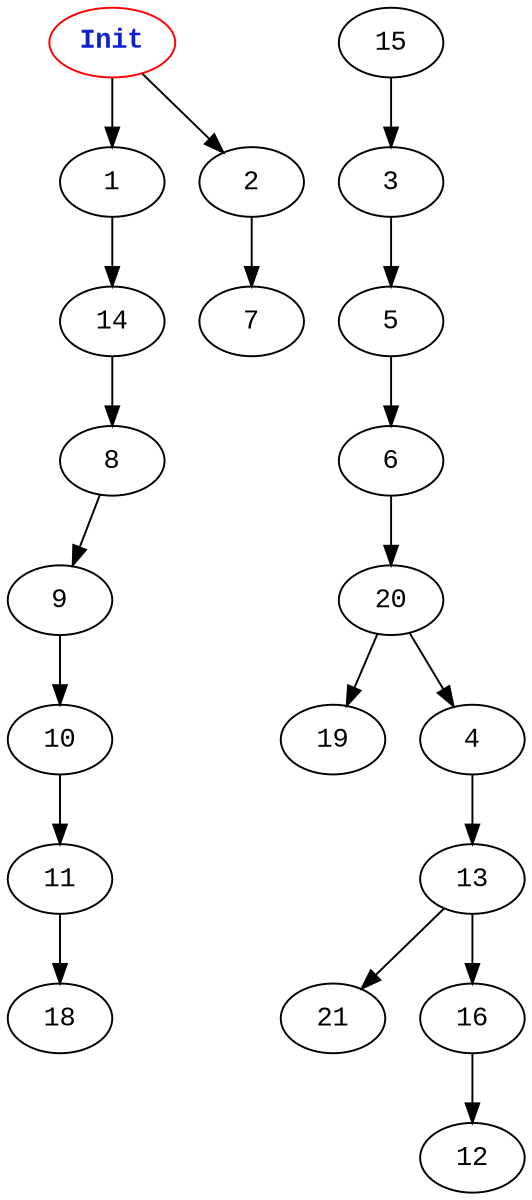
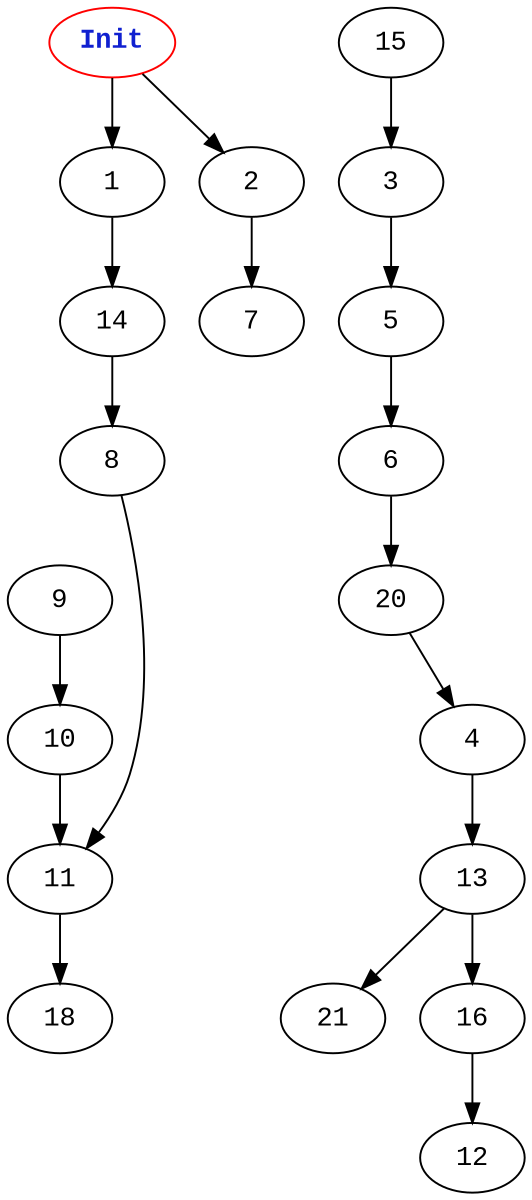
edge "8" -> "9": now "8" -> "11"
node "19": removed
